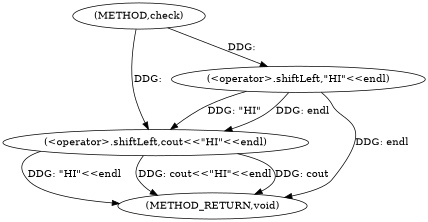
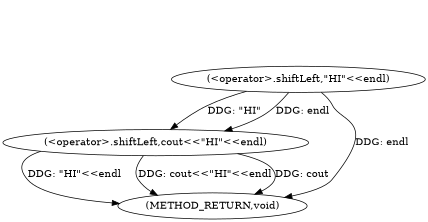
node "(METHOD,check)": removed
